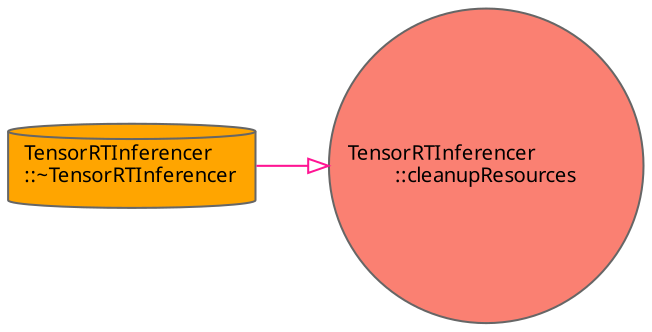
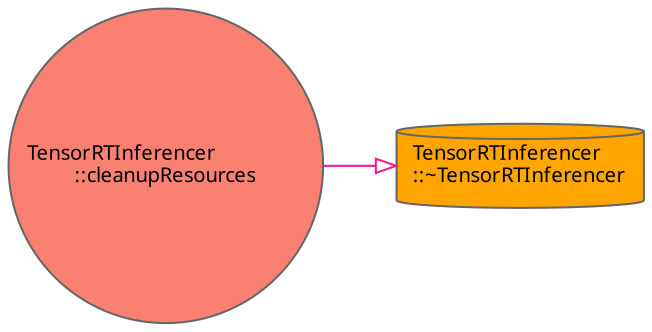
edge "TensorRTInferencer ::~TensorRTInferencer" -> "TensorRTInferencer ::cleanupResources": reversed
